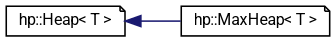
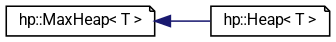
edge "hp::MaxHeap< T >" -> "hp::Heap< T >": reversed
